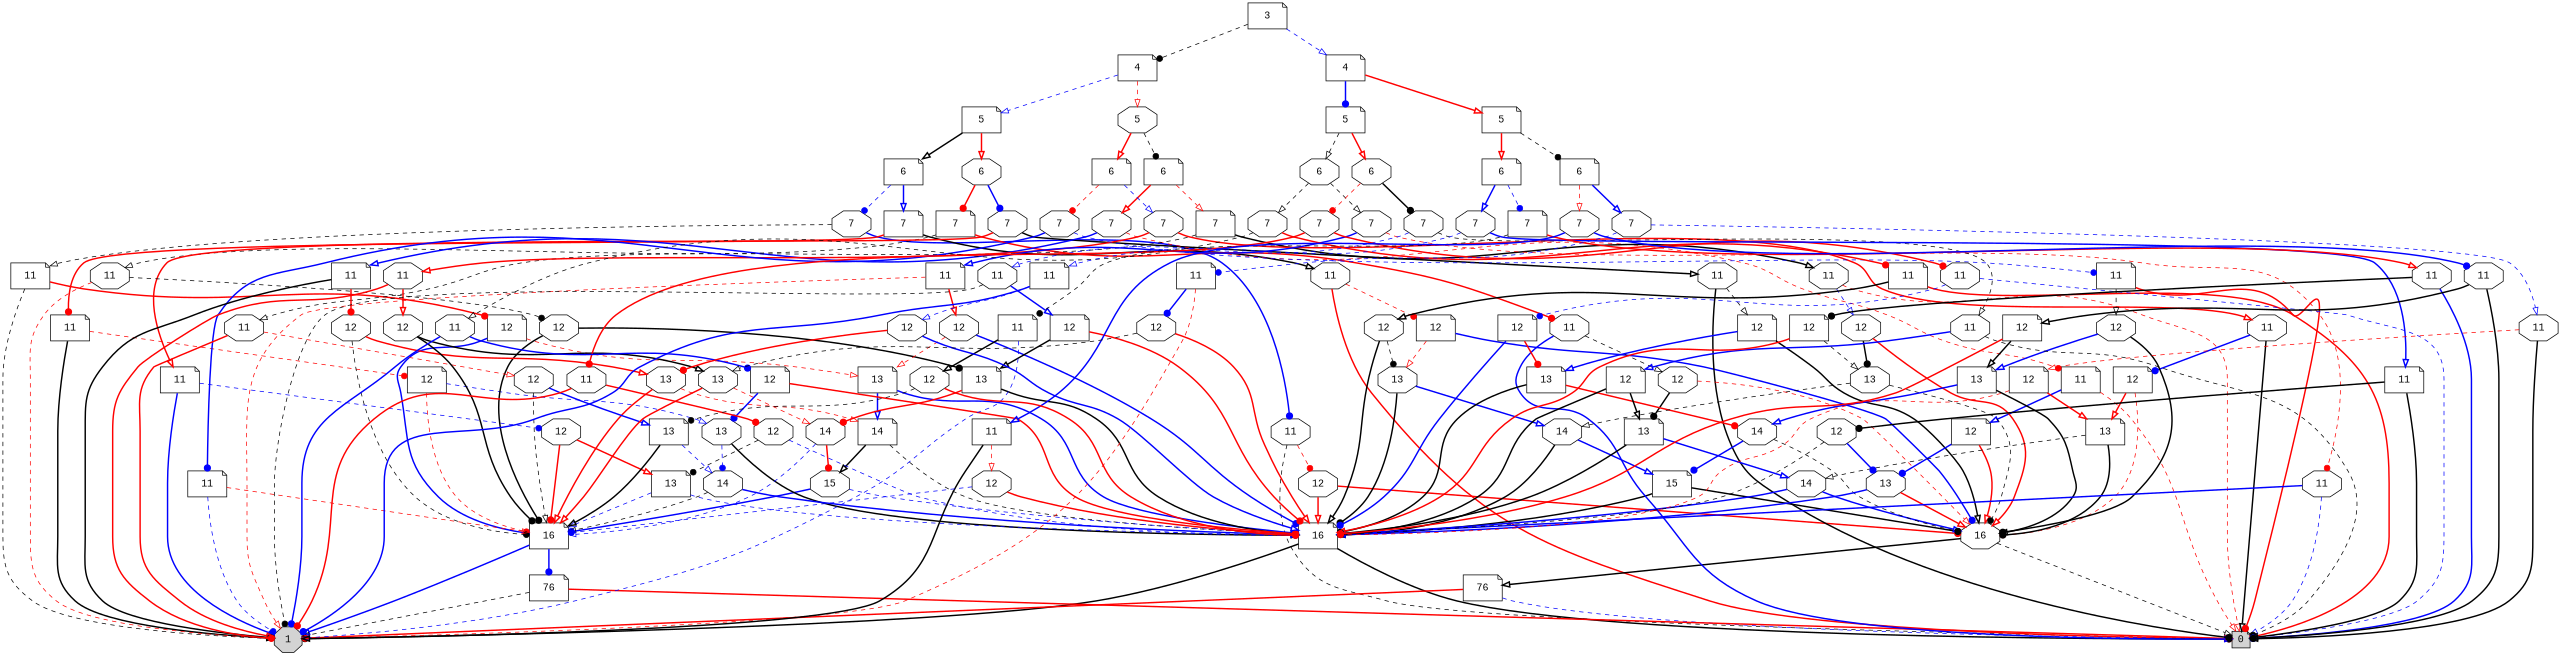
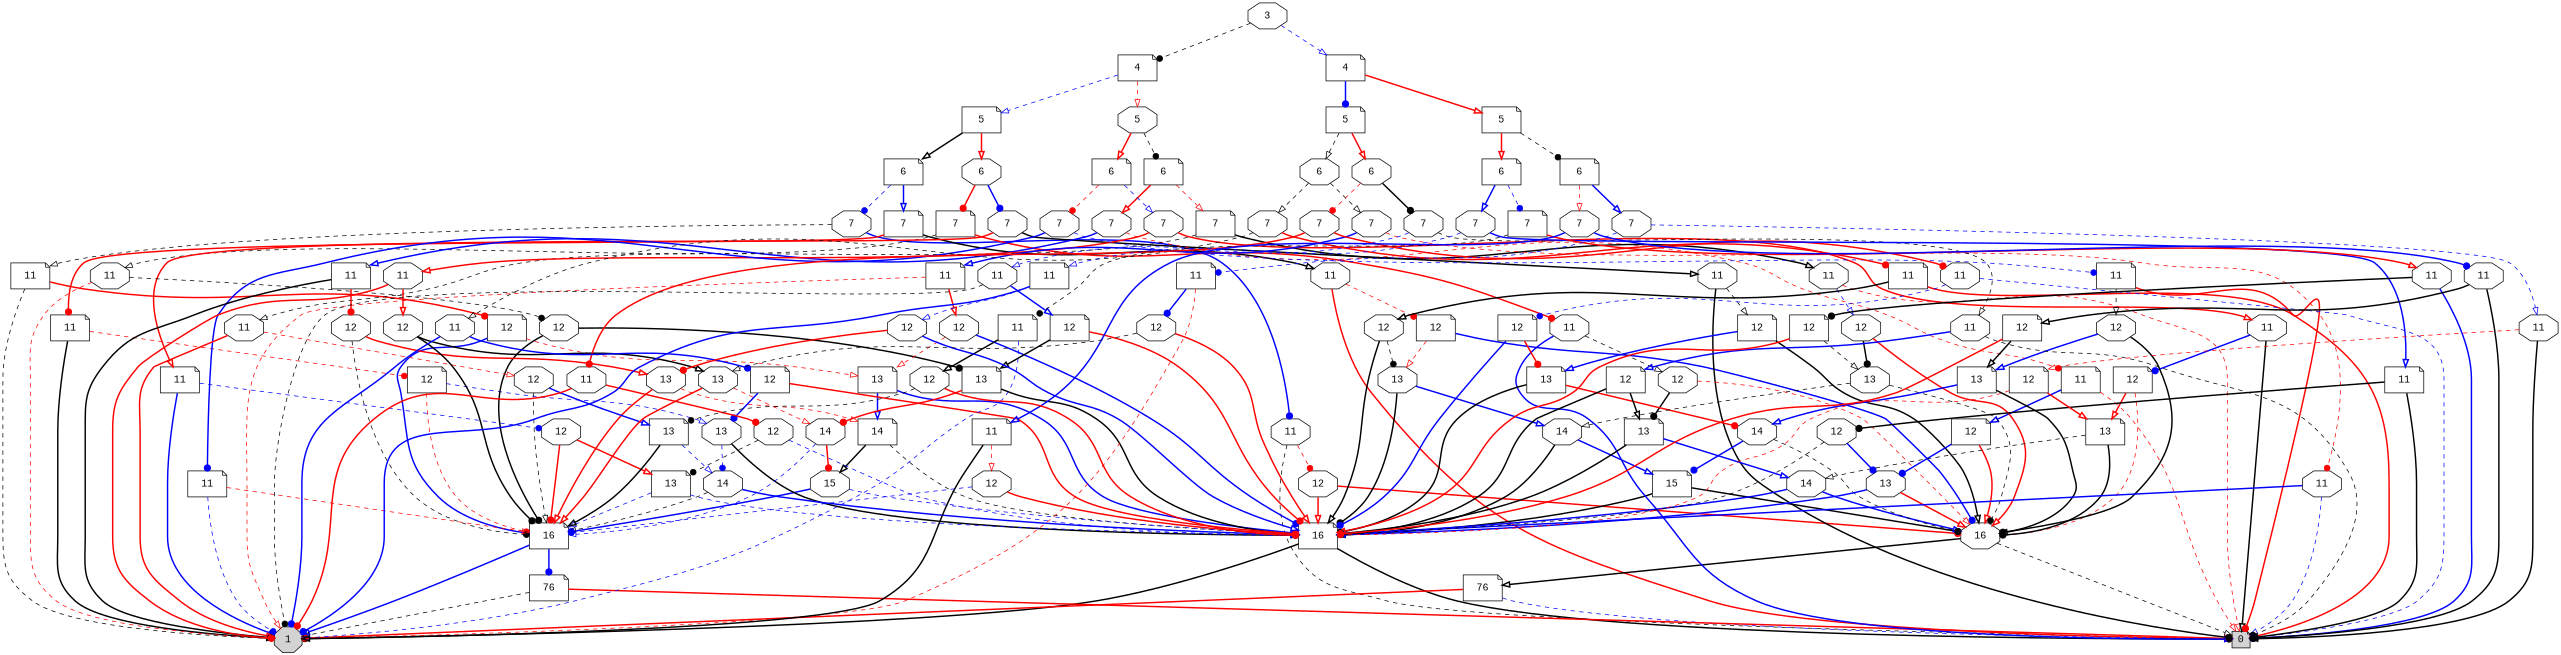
node "3": shape note -> octagon
